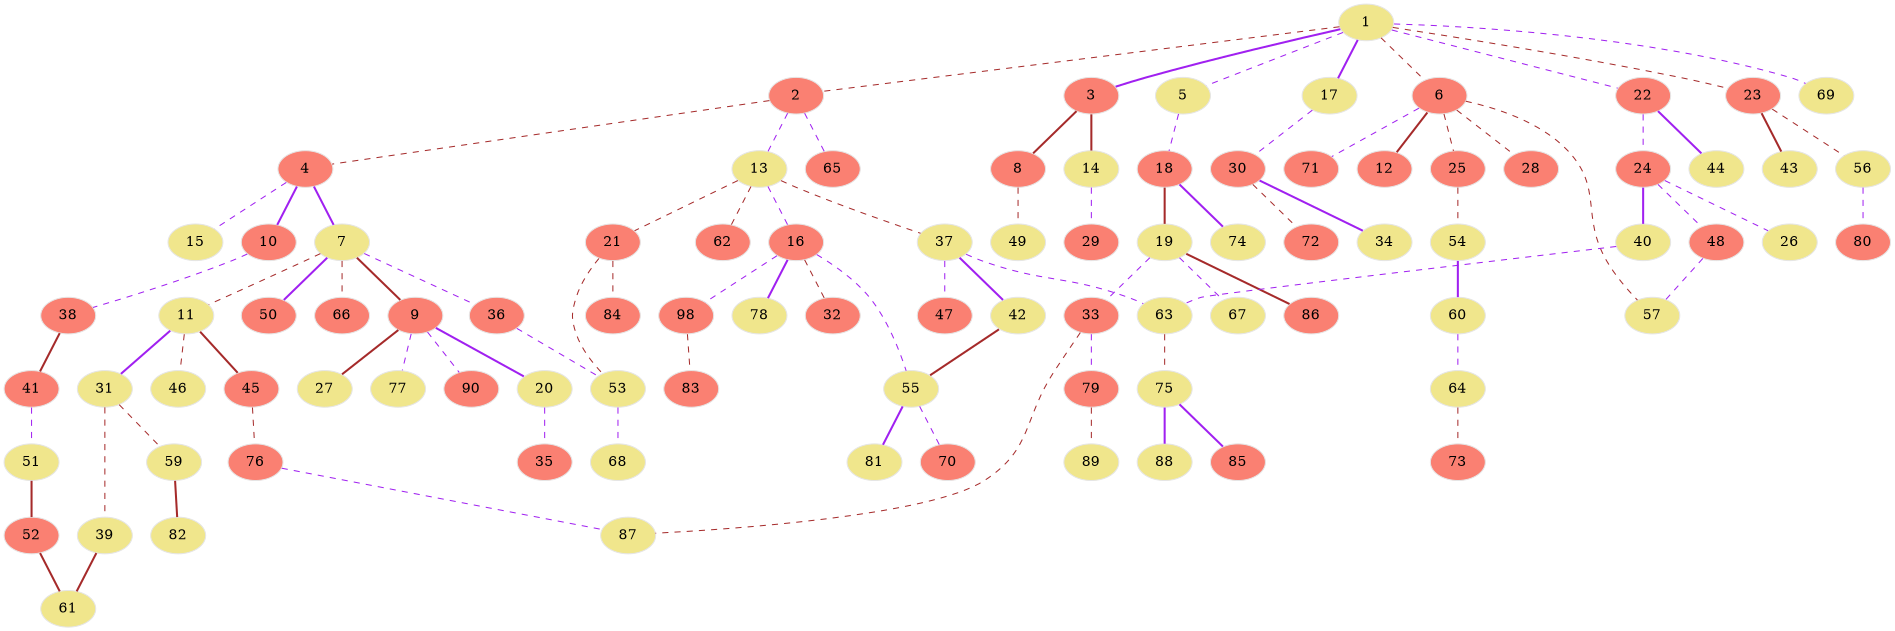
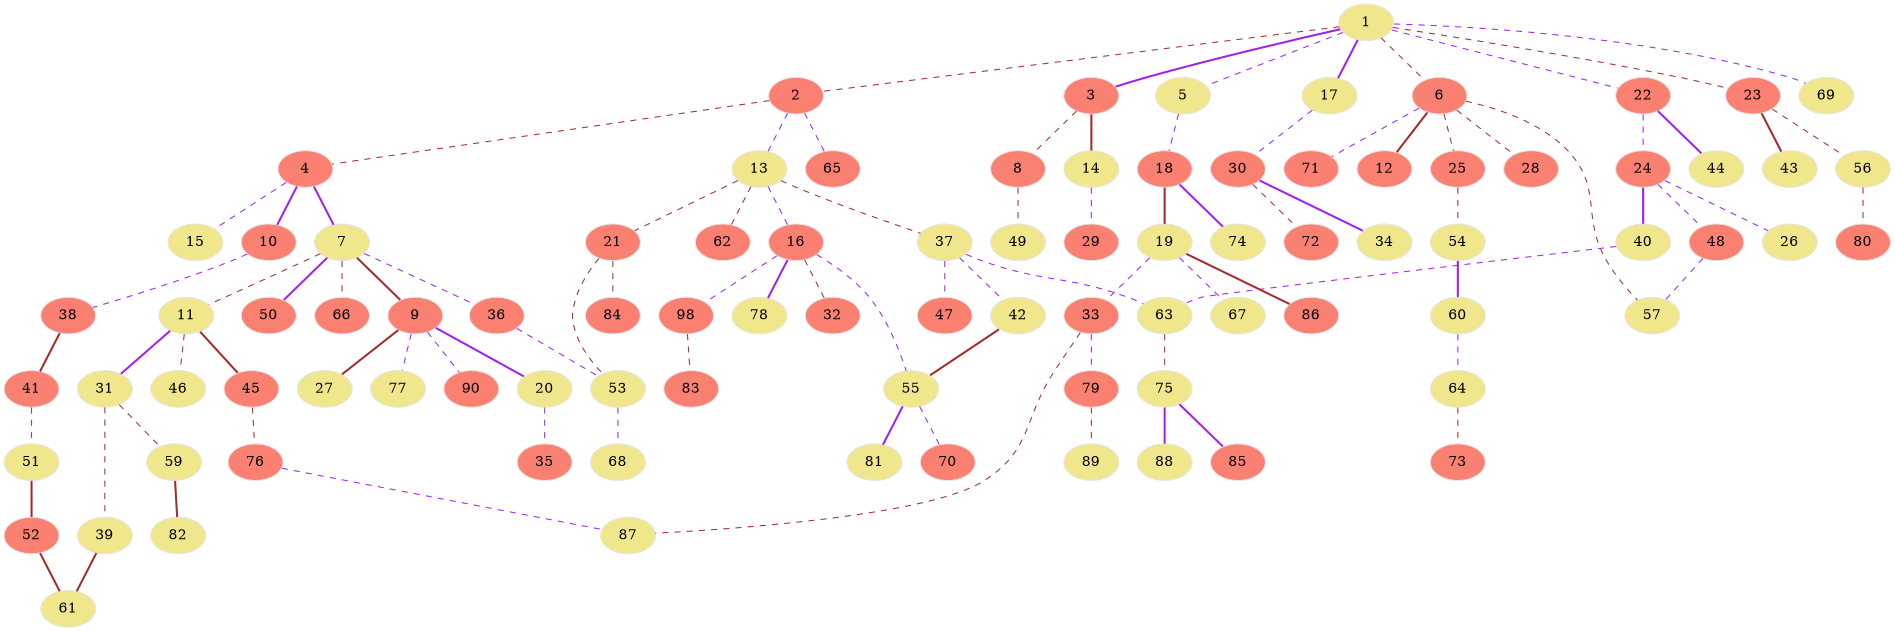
edge "3" -- "8": style bold -> dashed
edge "56" -- "80": color purple -> brown
edge "37" -- "42": style bold -> dashed
